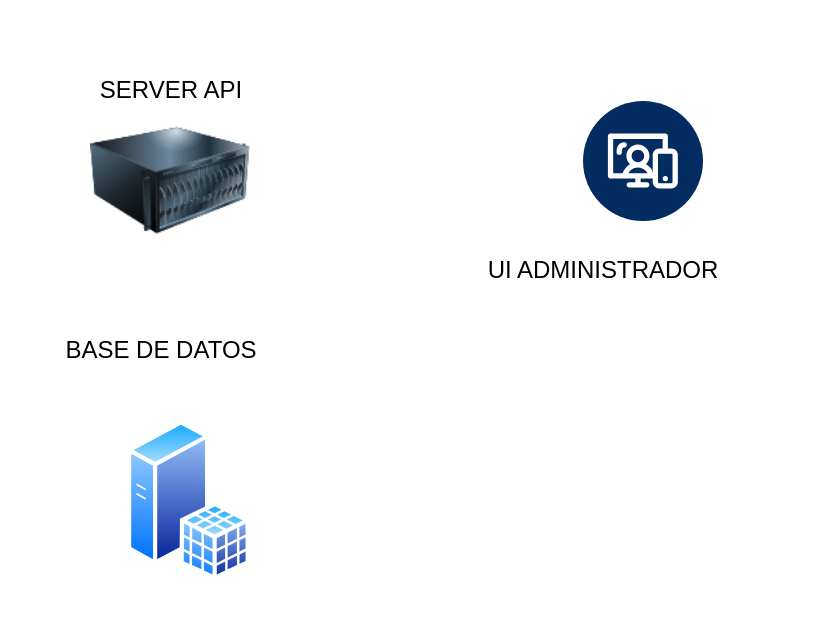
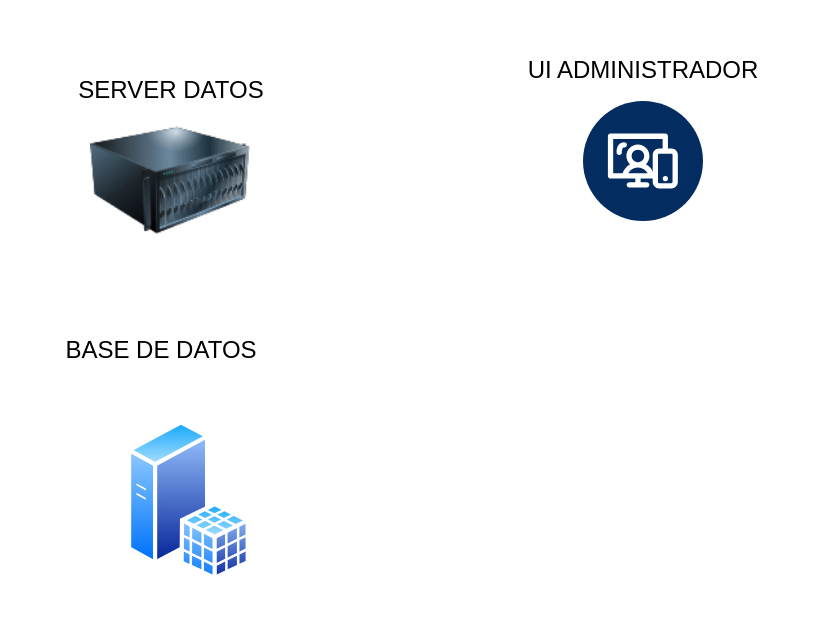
node "SERVER API": label "SERVER API" -> "SERVER DATOS"
node "UI ADMINISTRADOR": moved (603, 271) -> (643, 71)
